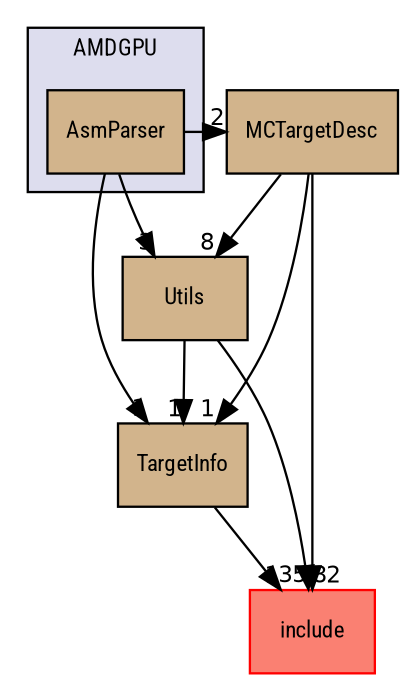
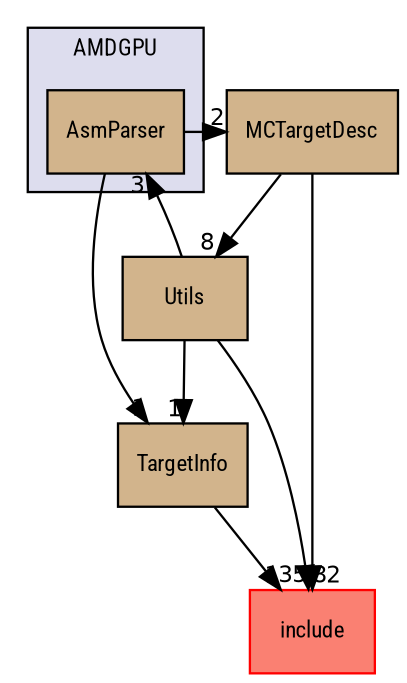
edge "AsmParser" -> "Utils": reversed
edge "MCTargetDesc" -> "TargetInfo": removed
